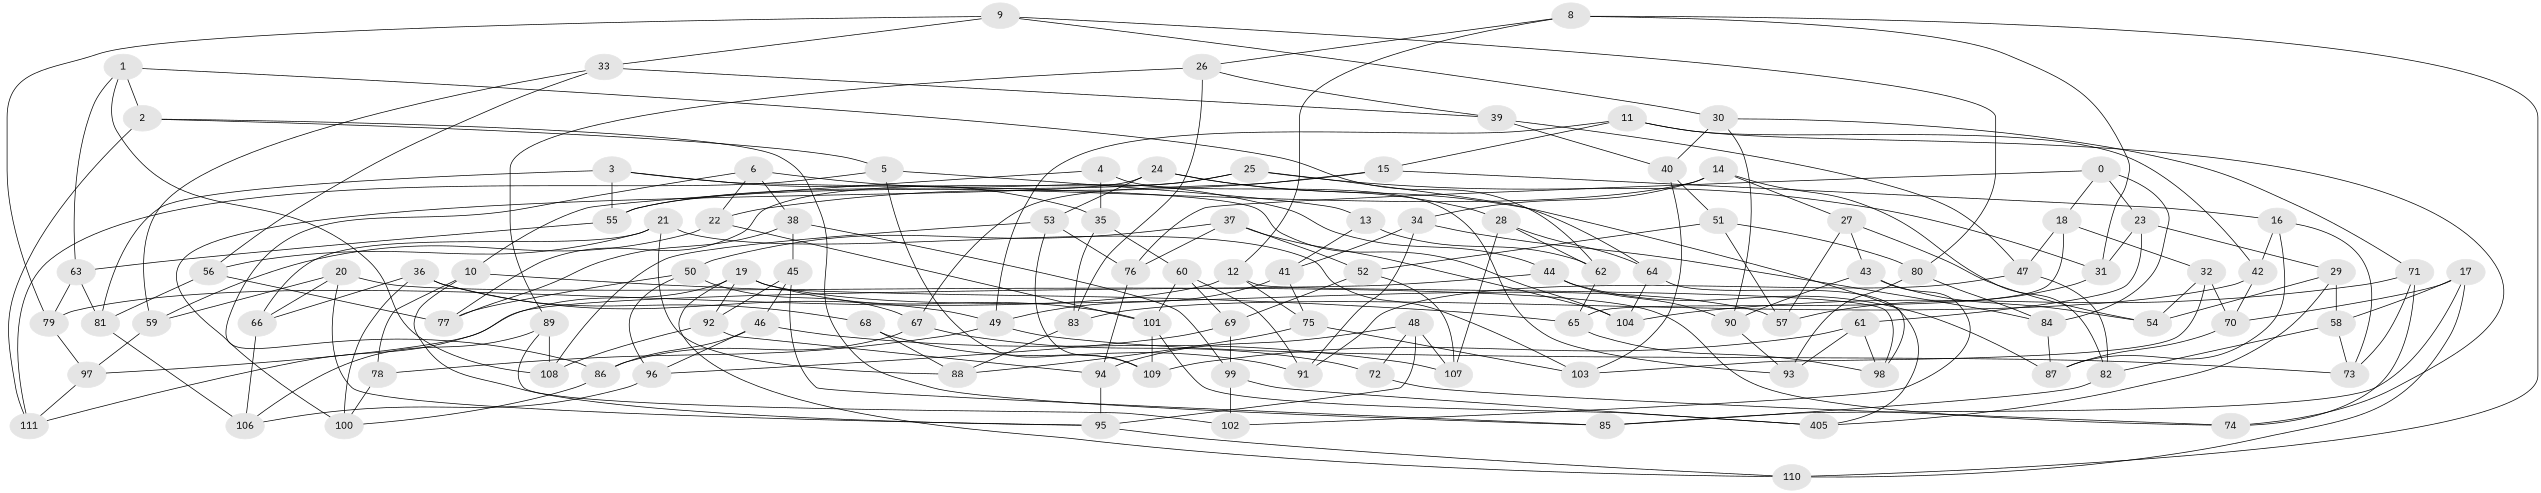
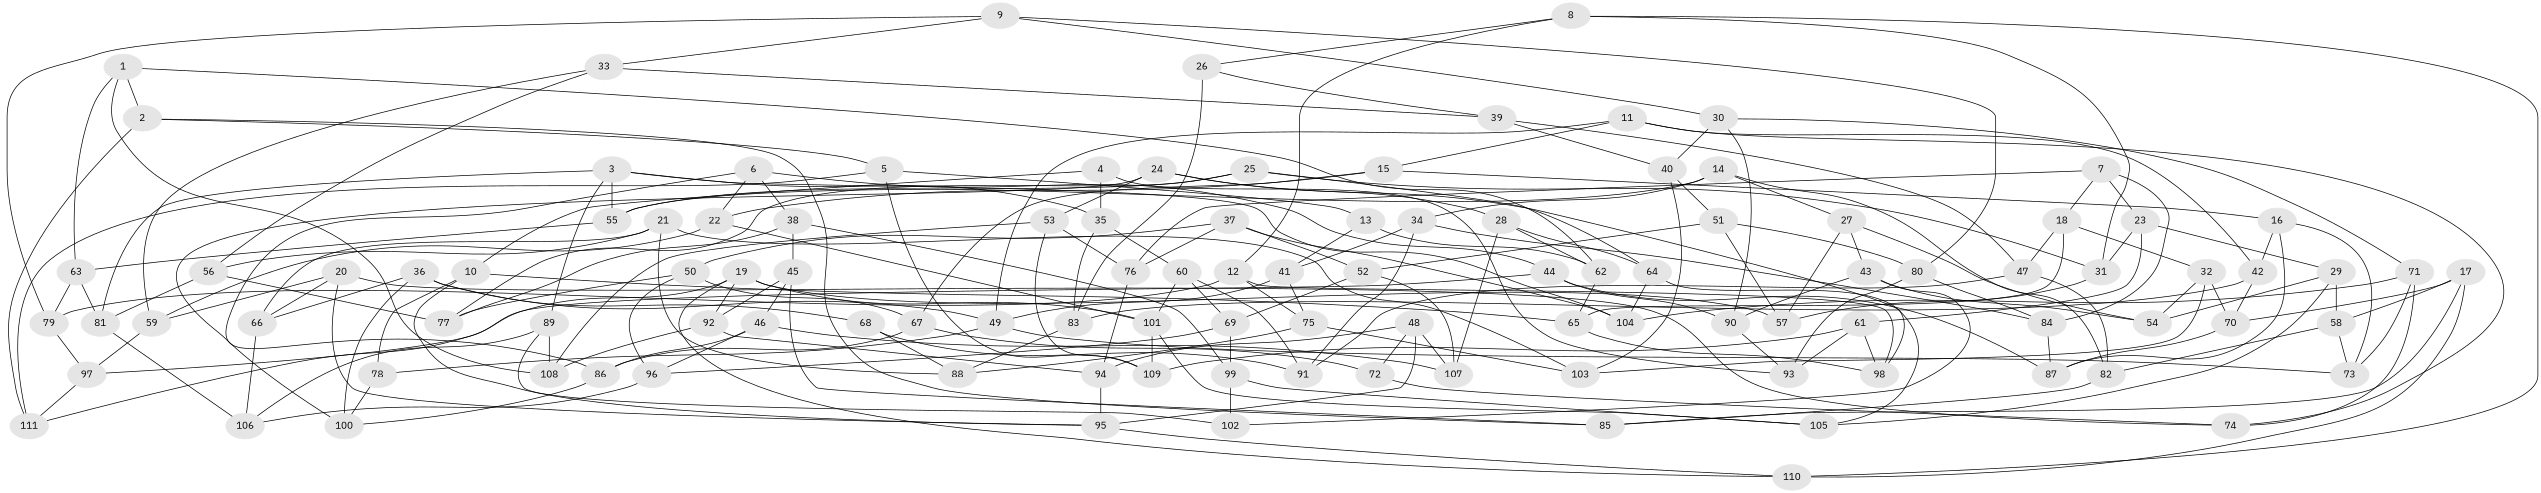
edge "26" -- "89": now "3" -- "89"
node "0": label "0" -> "7"
node "405": label "405" -> "105"
